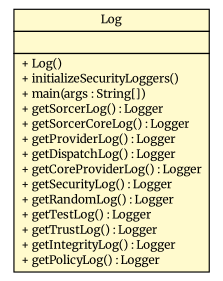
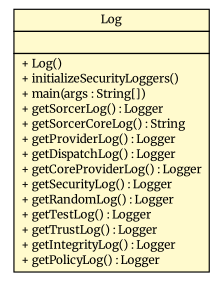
node "Log": text "+ getSorcerCoreLog() : Logger" -> "+ getSorcerCoreLog() : String"
